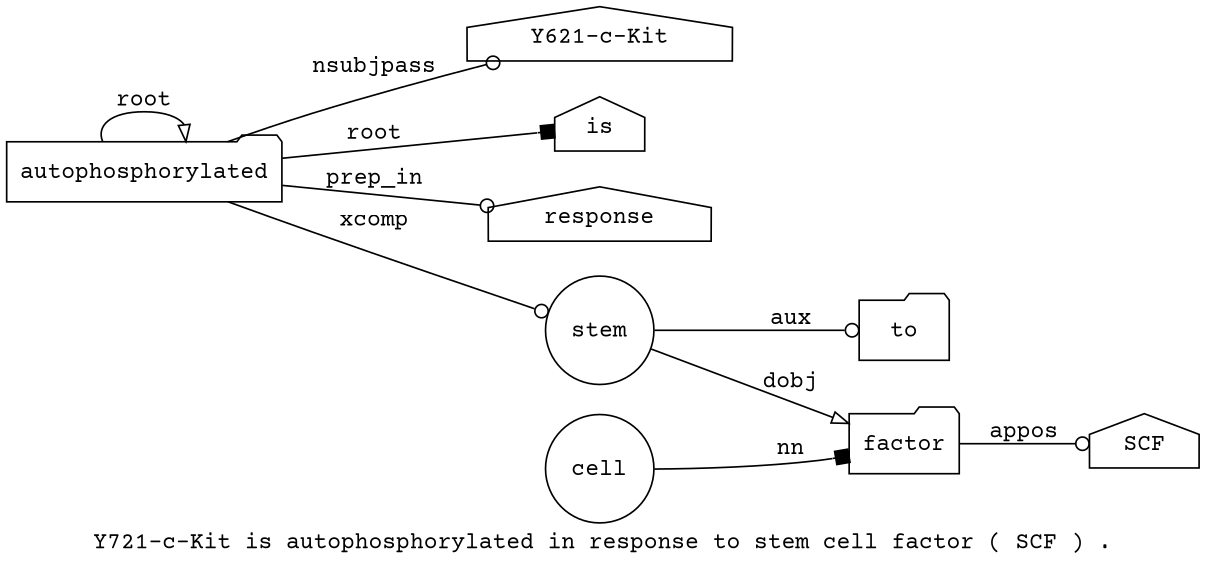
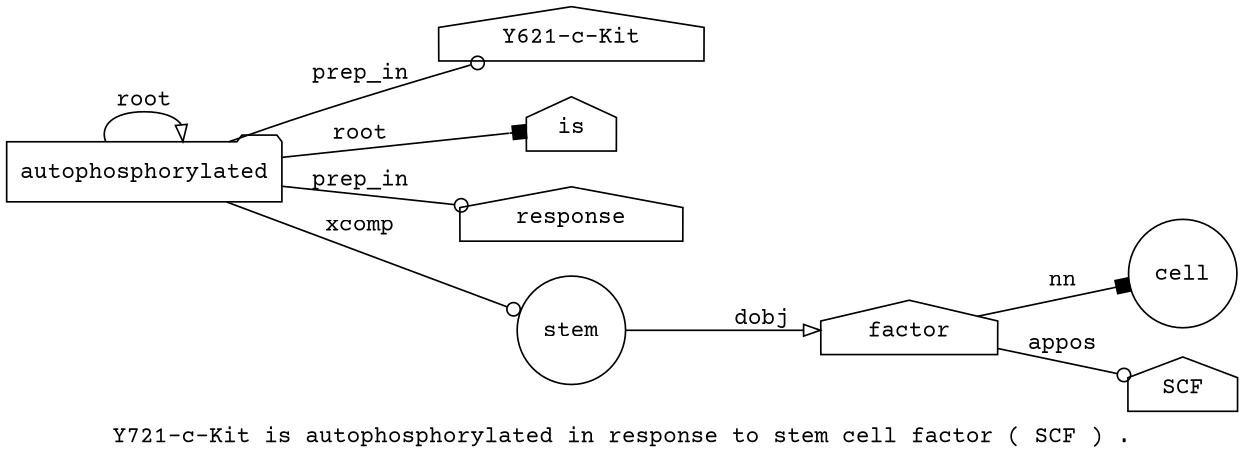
edge "autophosphorylated" -> "Y621-c-Kit": label "nsubjpass" -> "prep_in"
node "to": removed
node "factor": shape folder -> house
edge "cell" -> "factor": reversed
